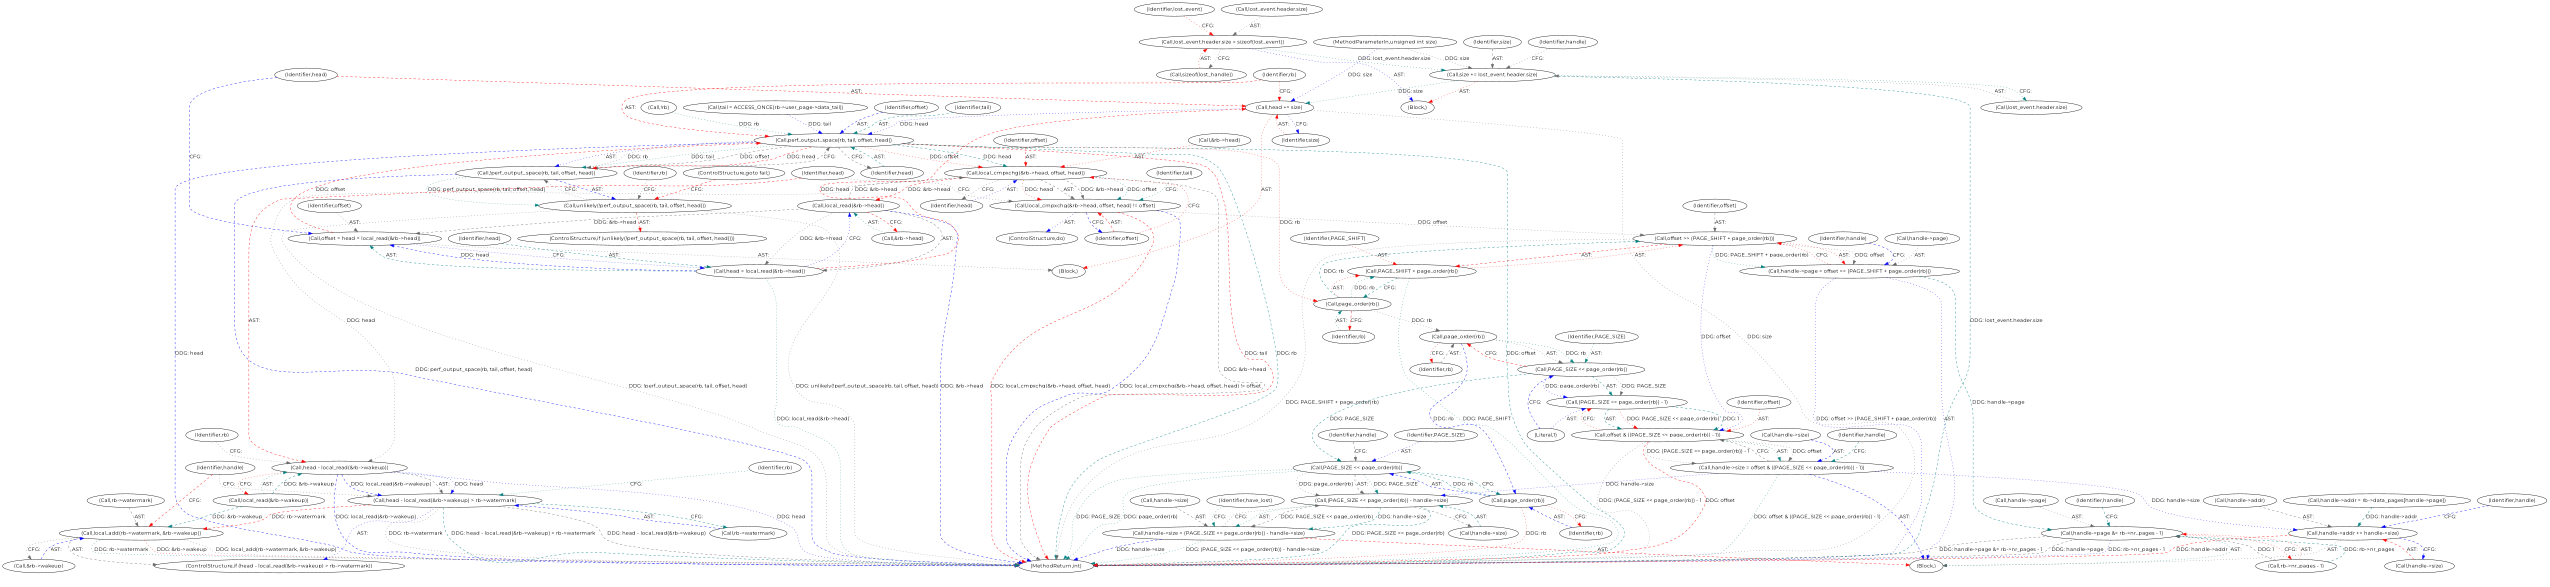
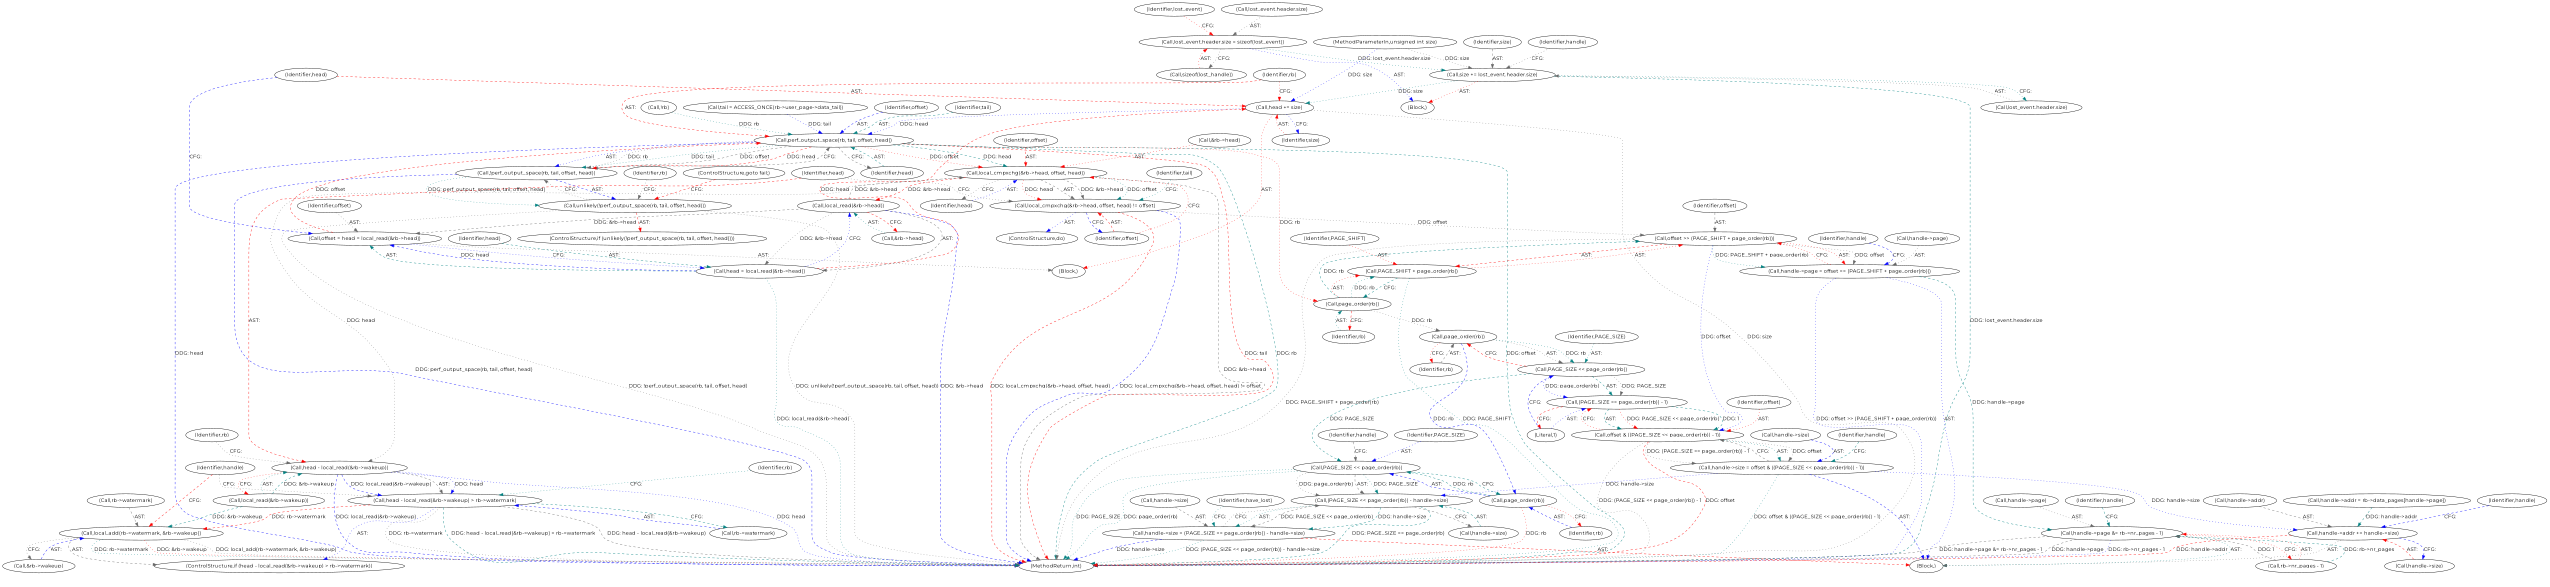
edge "(Call,(PAGE_SIZE << page_order(rb)) - 1)" -> "(Literal,1)": added, label "CFG:"
